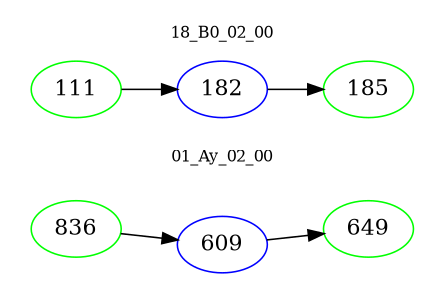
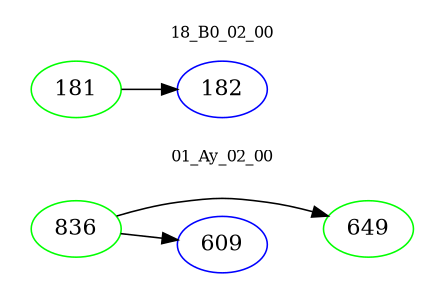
node "111": label "111" -> "181"
node "185": removed
edge "609" -> "649": now "836" -> "649"
